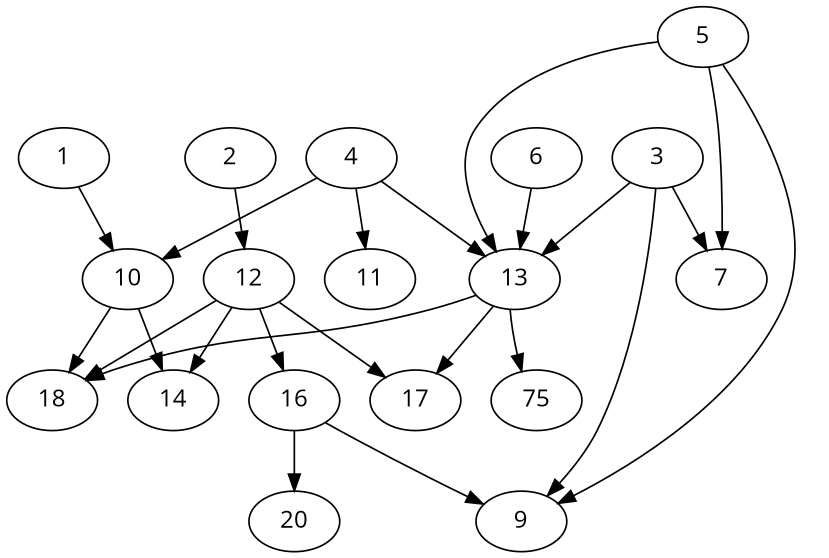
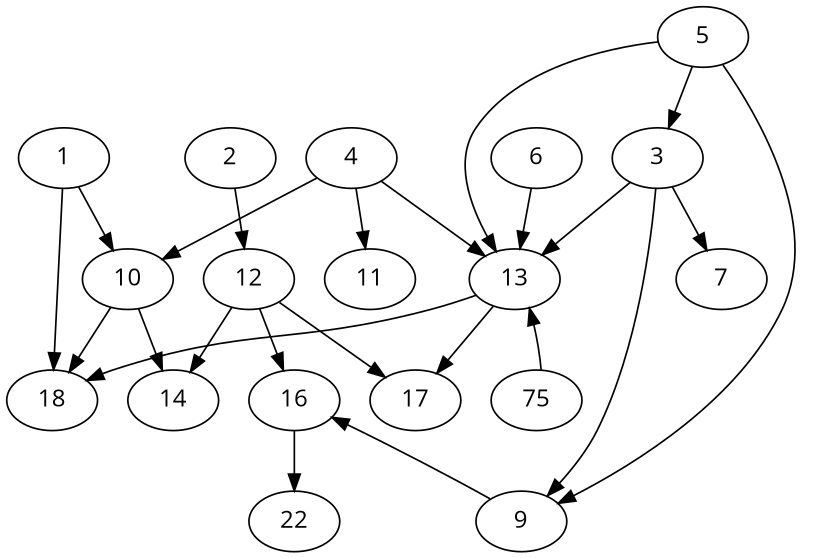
edge "5" -> "7": now "5" -> "3"
edge "13" -> "75": reversed
edge "12" -> "18": now "1" -> "18"
edge "16" -> "9": reversed
node "20": label "20" -> "22"
